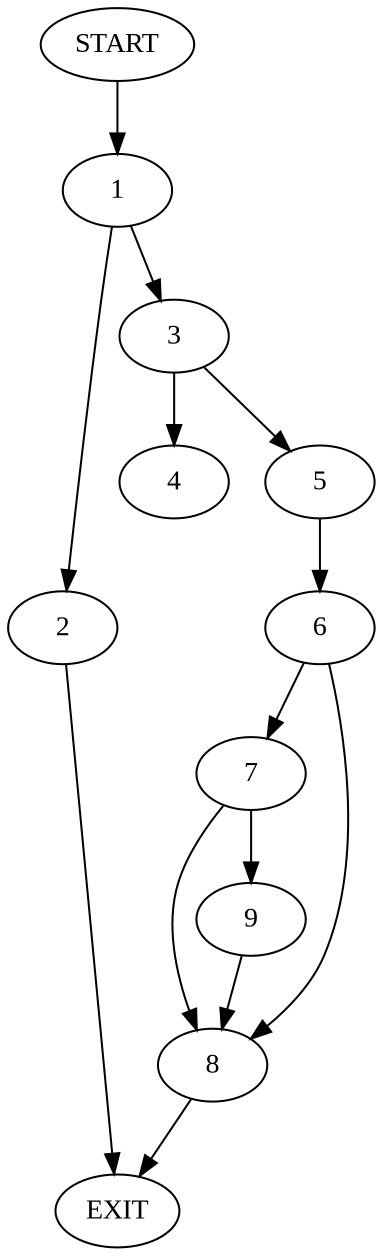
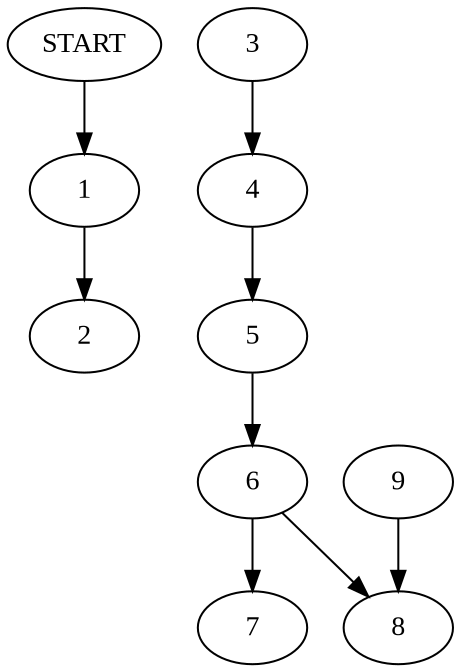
edge "1" -> "3": removed
edge "3" -> "5": now "4" -> "5"
edge "7" -> "9": removed
edge "7" -> "8": removed
node "EXIT": removed
